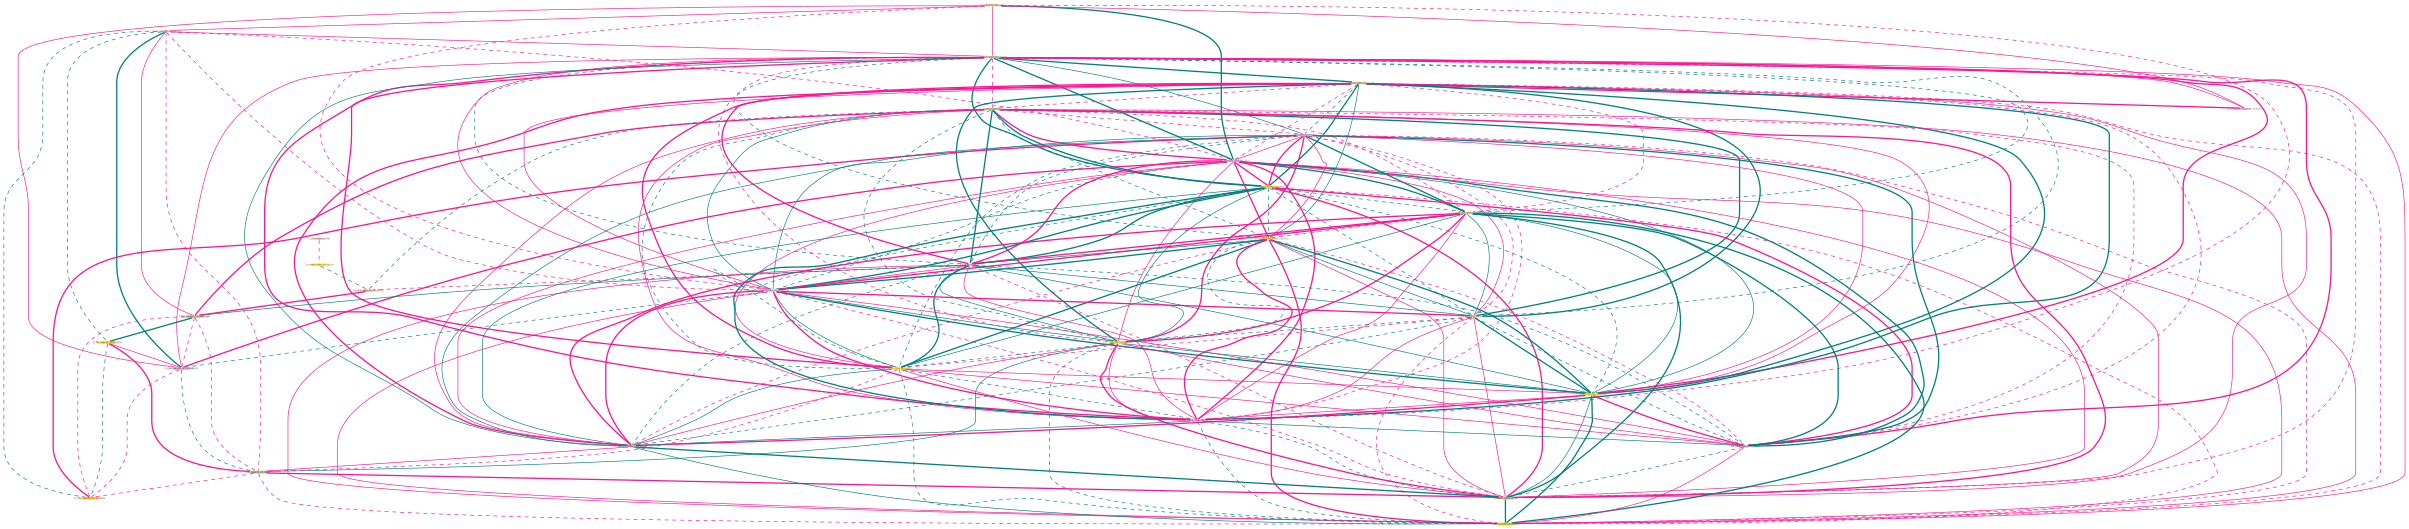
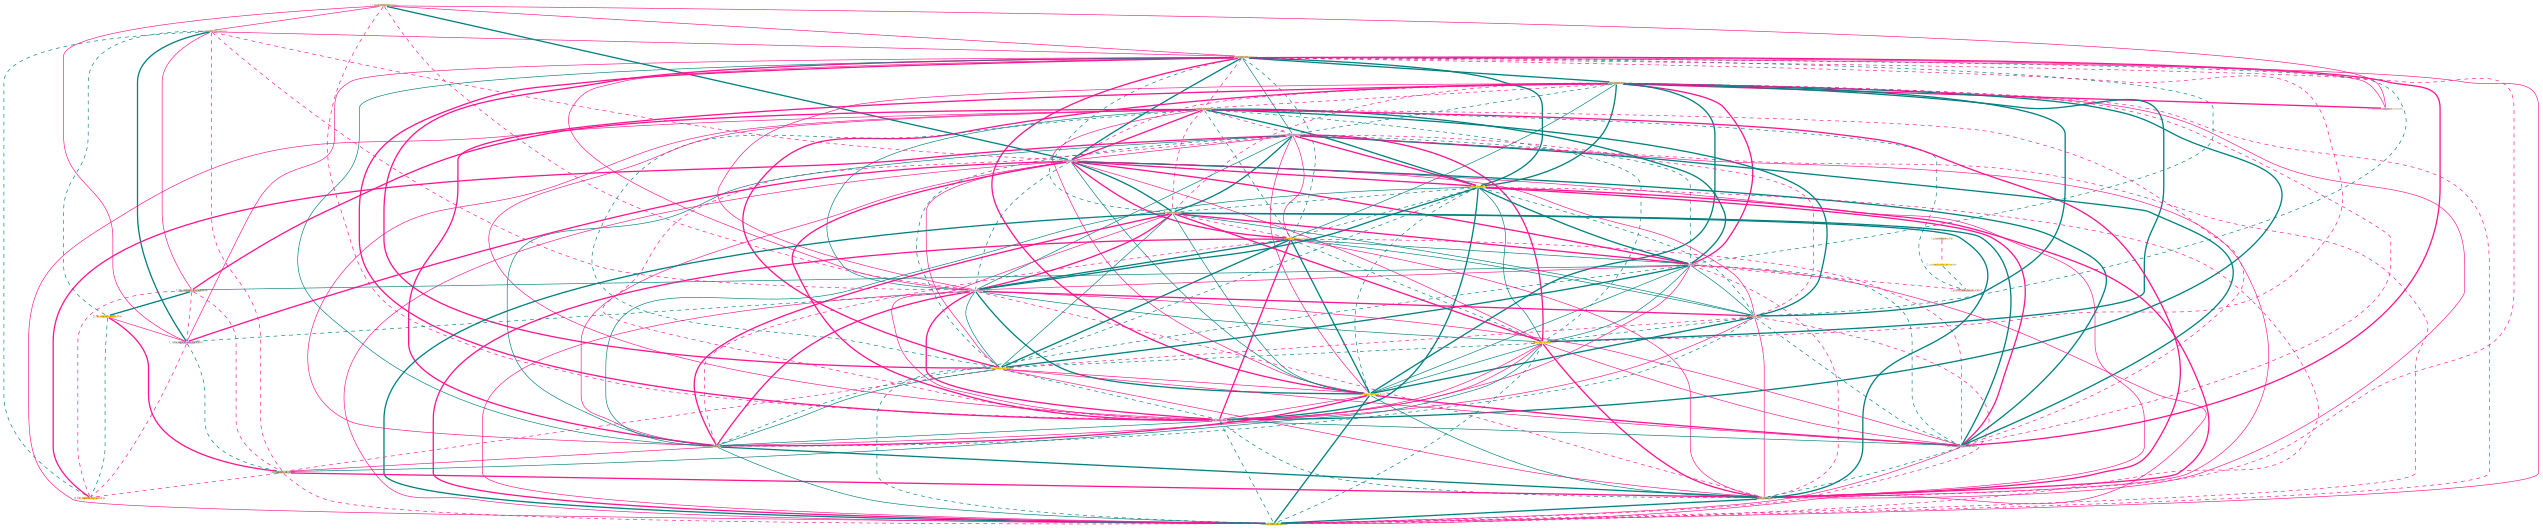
edge "1_pose_risk_to_student" -- "1_file_report_to_network": removed
